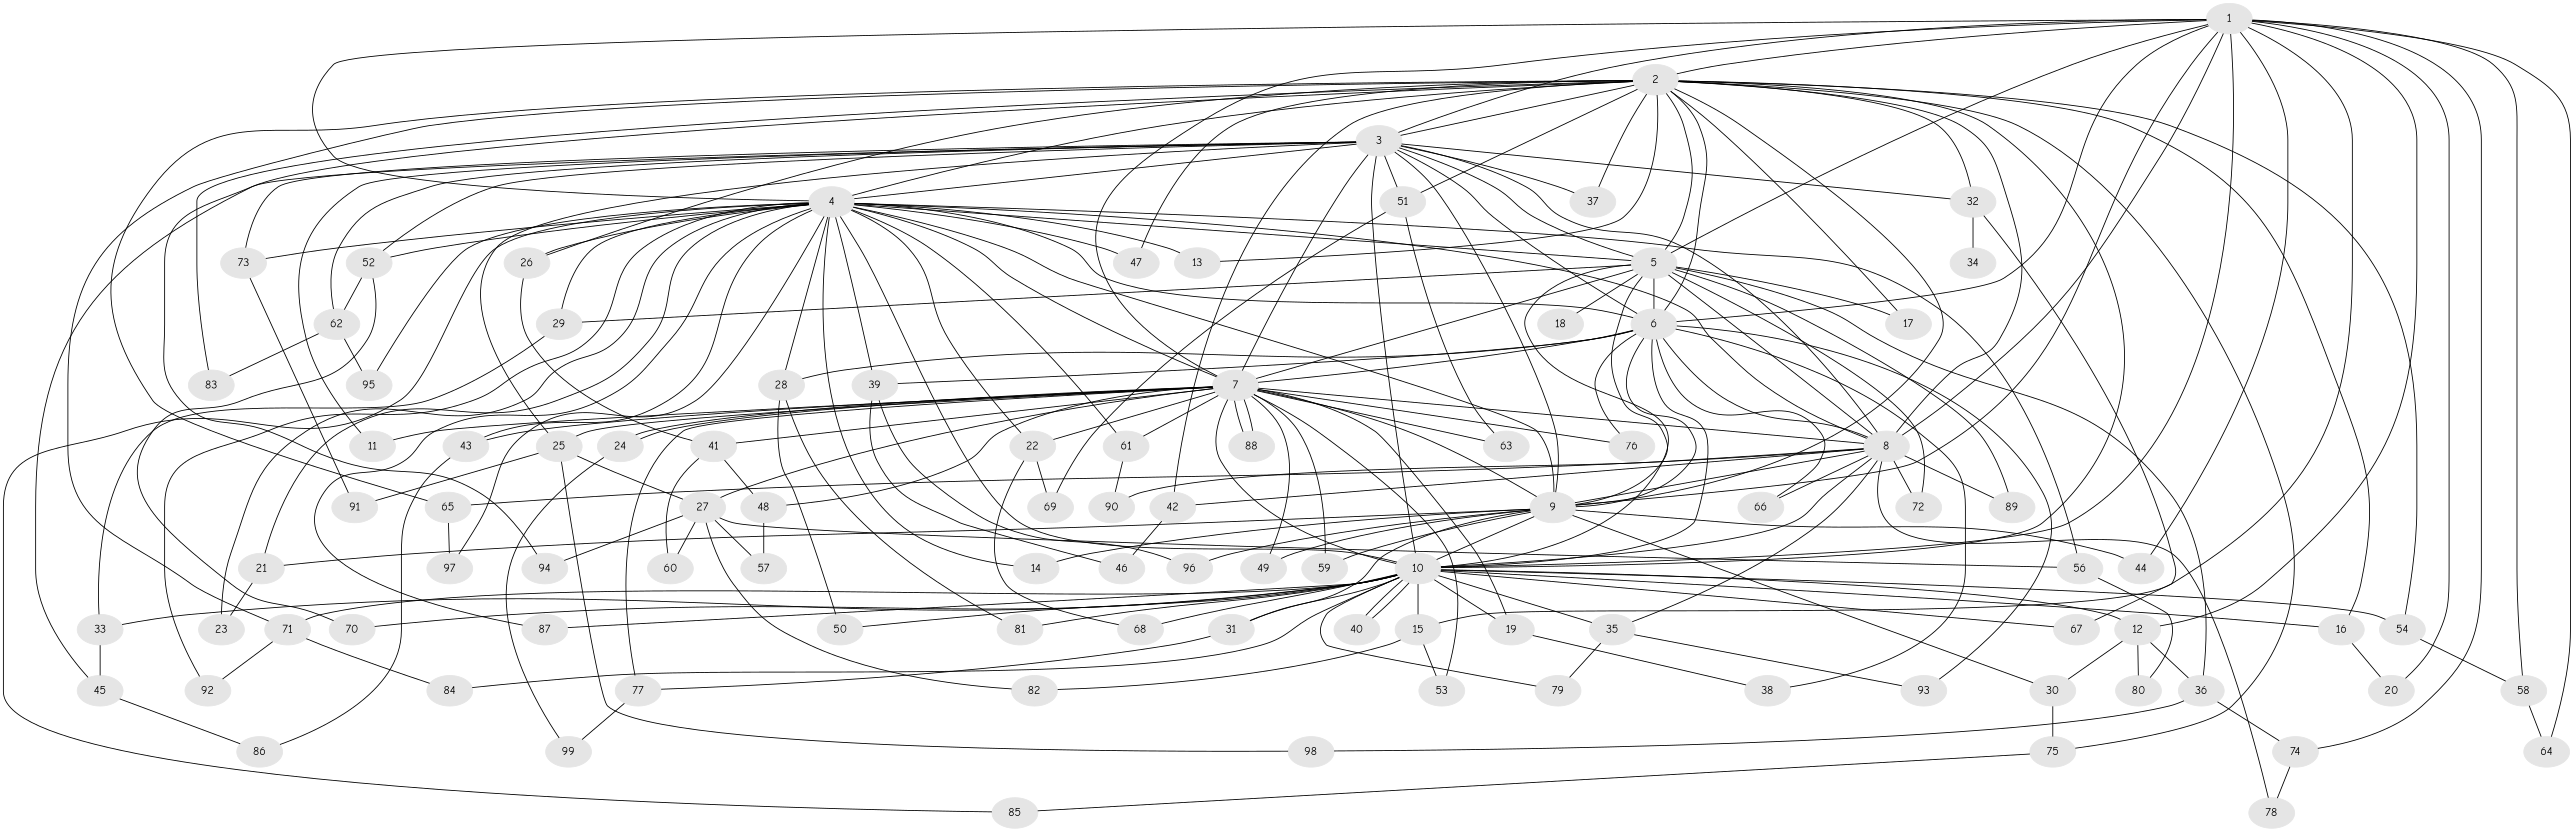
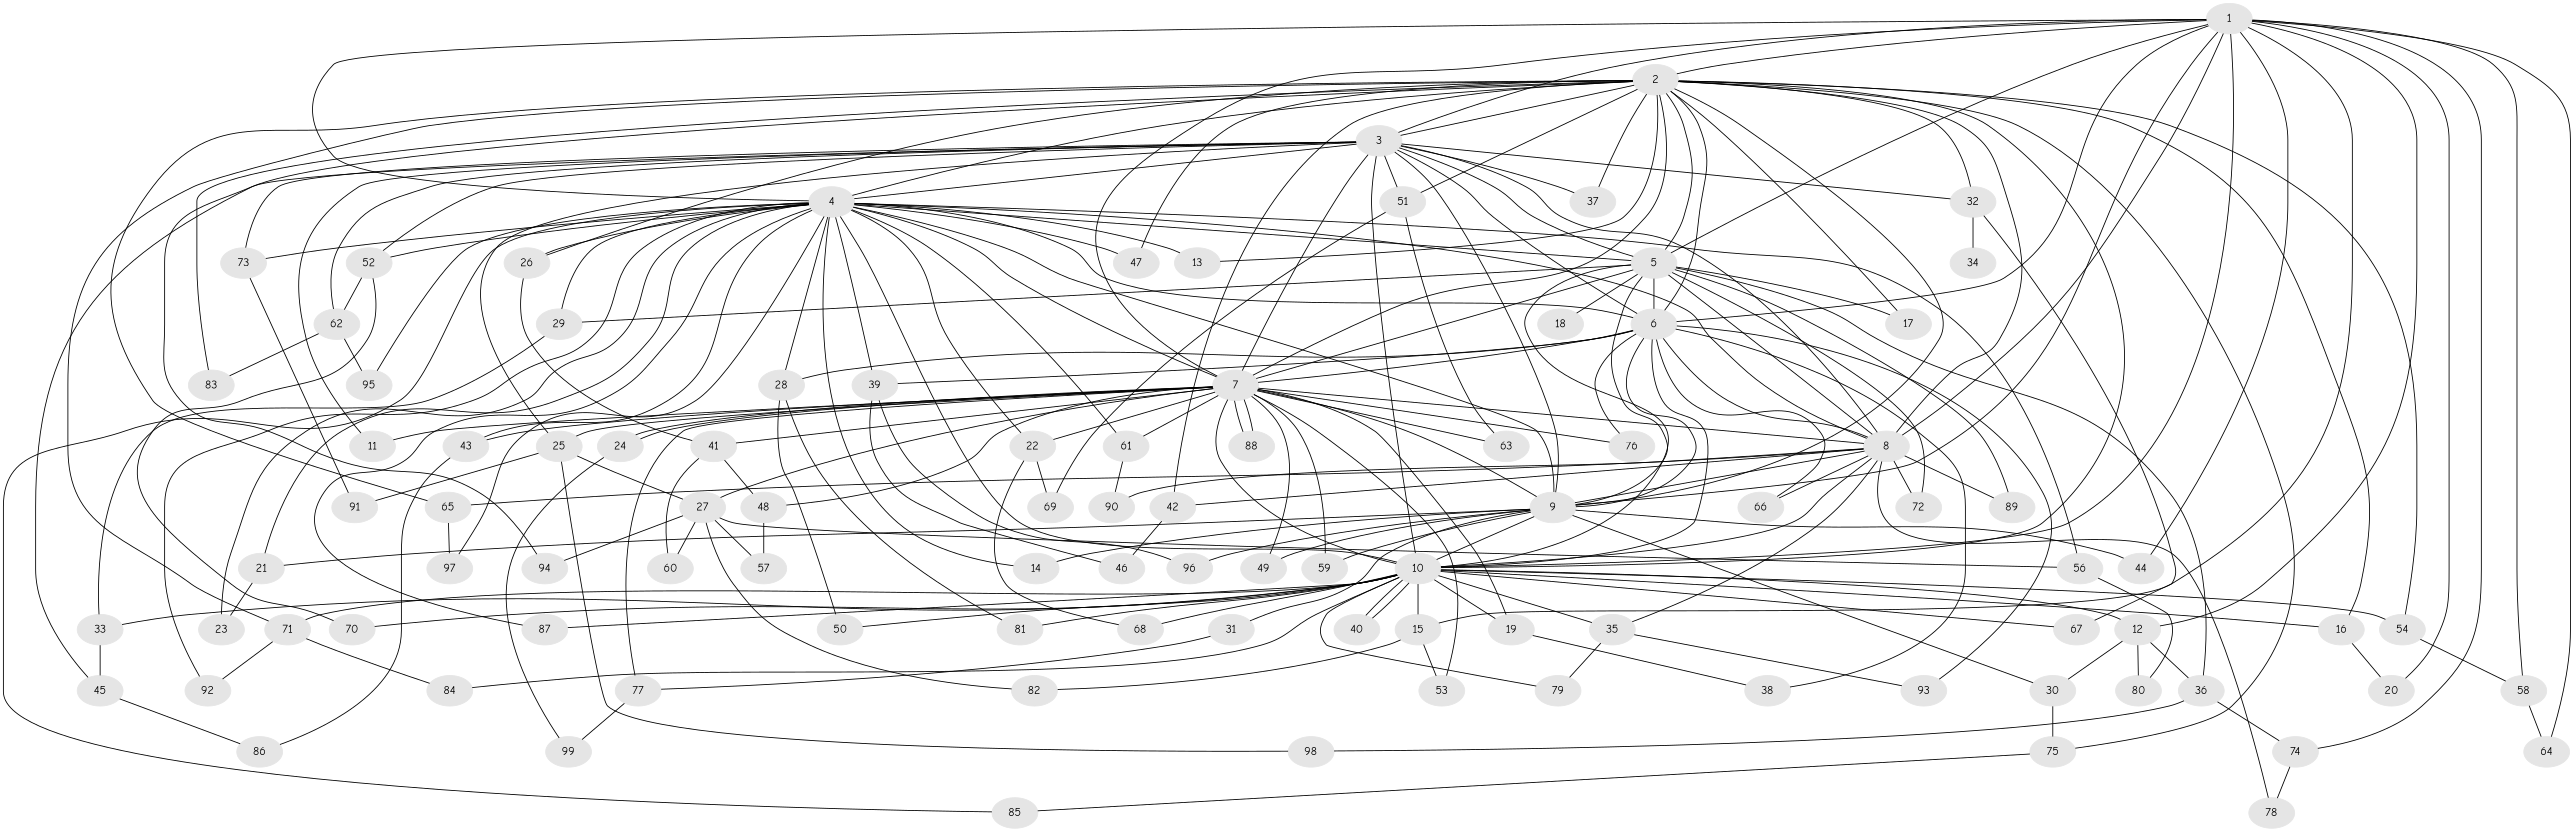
edge "2" -- "7": added
edge "10" -- "31": removed
